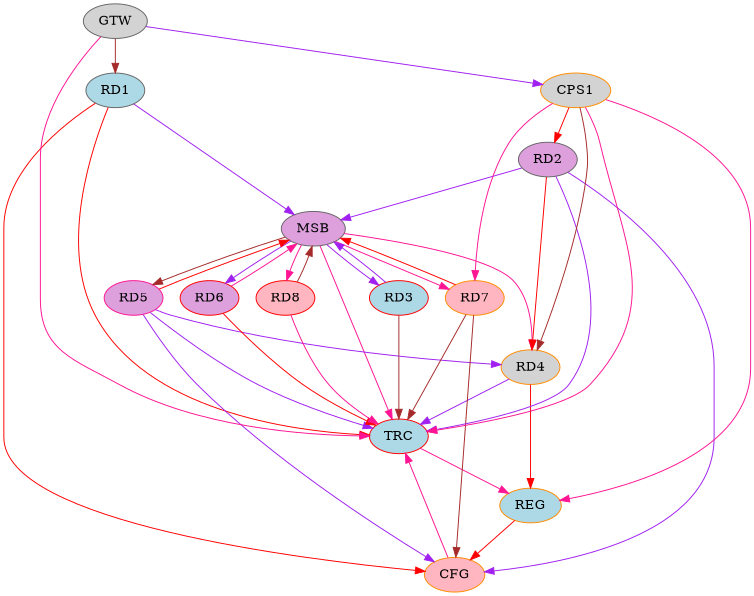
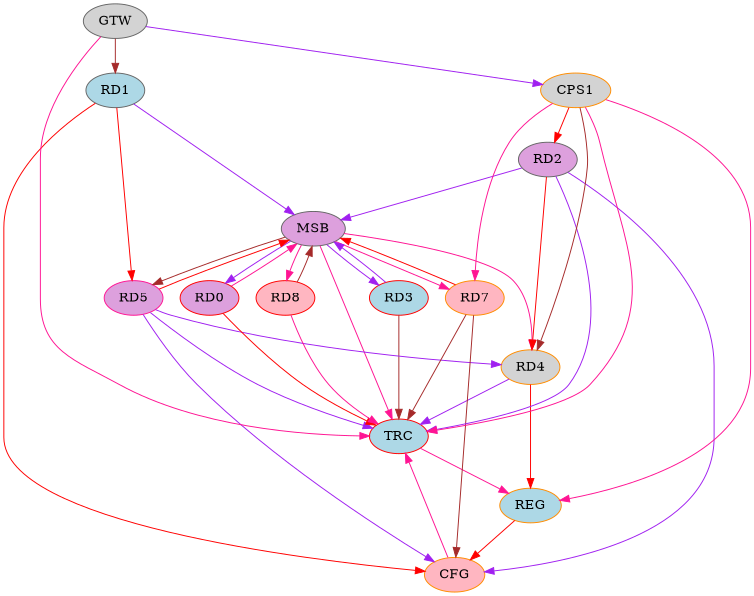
node "RD6": label "RD6" -> "RD0"
edge "RD1" -> "TRC": now "RD1" -> "RD5"
